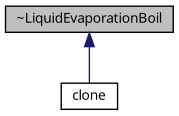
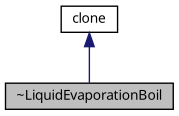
edge "clone" -> "~LiquidEvaporationBoil": reversed
